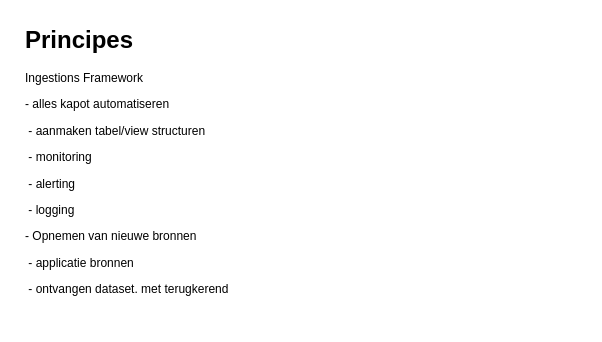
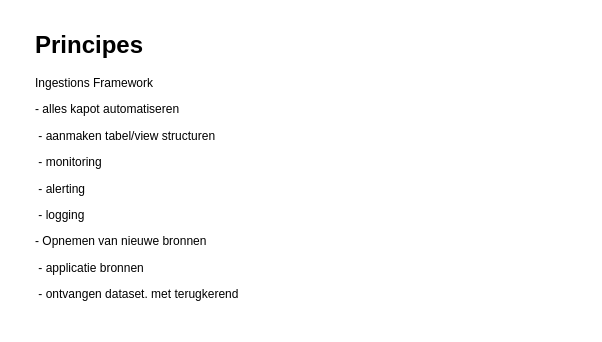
node "PrincipesIngestions Framework - alles kapot automatiseren - aanmaken tabel/view structuren - monitoring - alerting - logging - Opnemen van nieuwe bronnen - applicatie bronnen - ontvangen dataset. met terugkerend": moved (301, 171) -> (311, 176)
